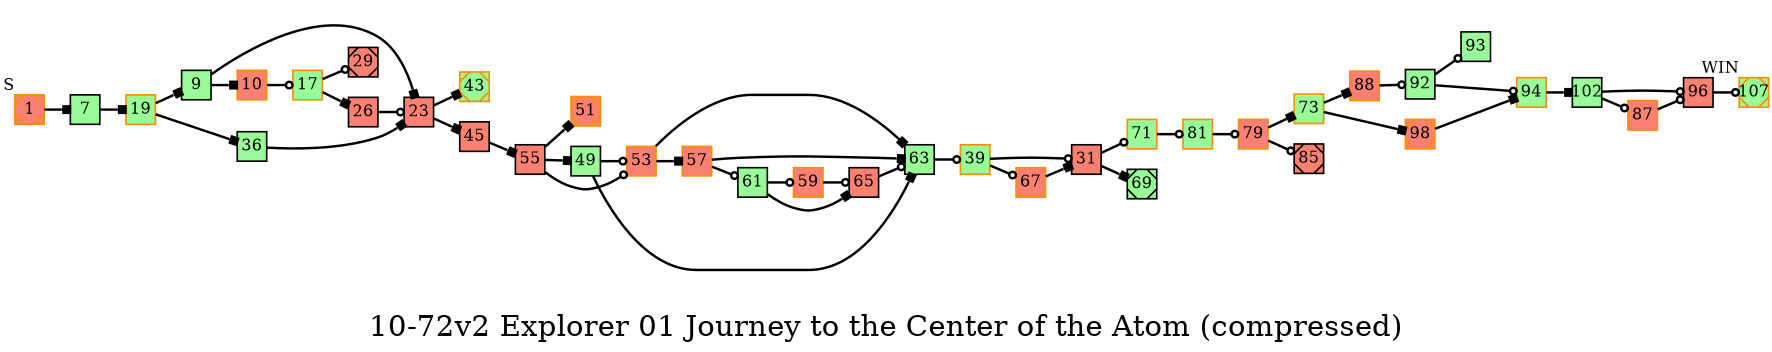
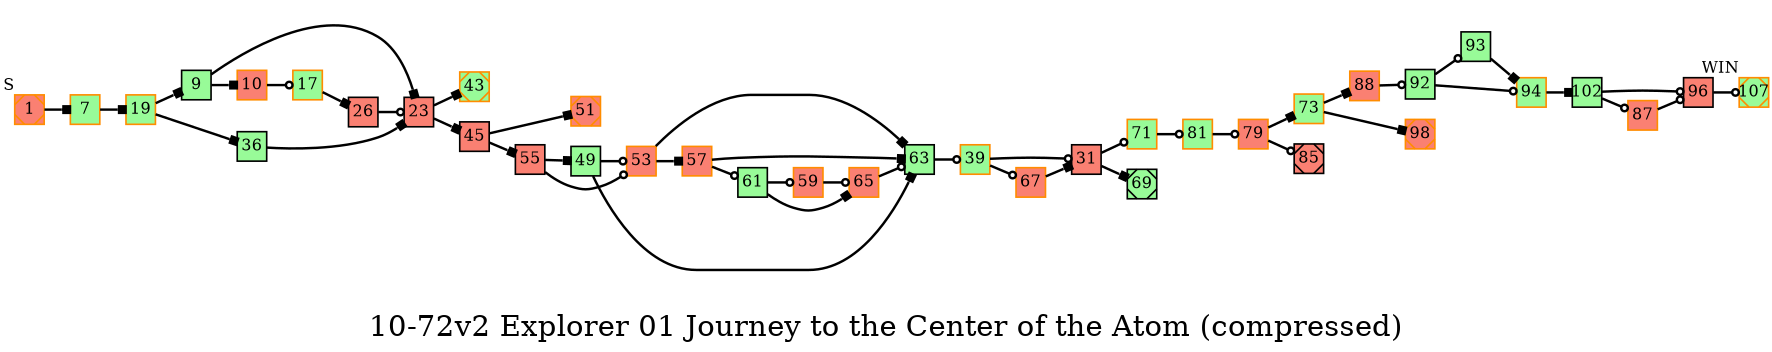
node "29": removed
node "7": color black -> darkorange
edge "98" -> "94": now "93" -> "94"
edge "55" -> "51": now "45" -> "51"
node "65": color black -> darkorange
